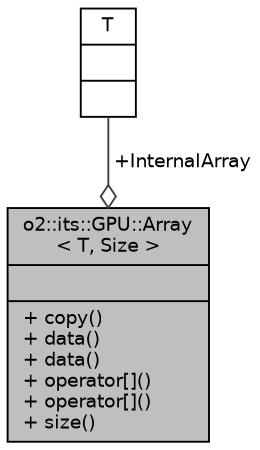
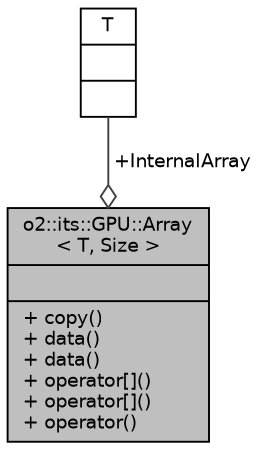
node "o2::its::GPU::Array": text "+ size()" -> "+ operator()"
